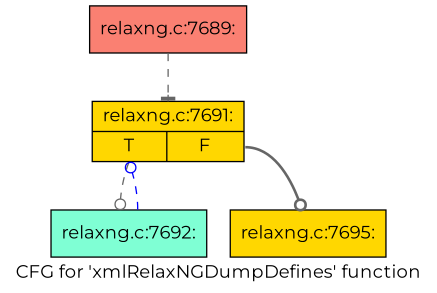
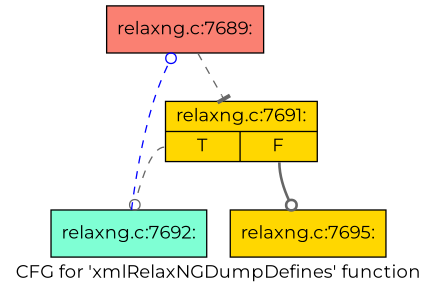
edge "relaxng.c:7692:" -> "relaxng.c:7691:": now "relaxng.c:7692:" -> "relaxng.c:7689:"
